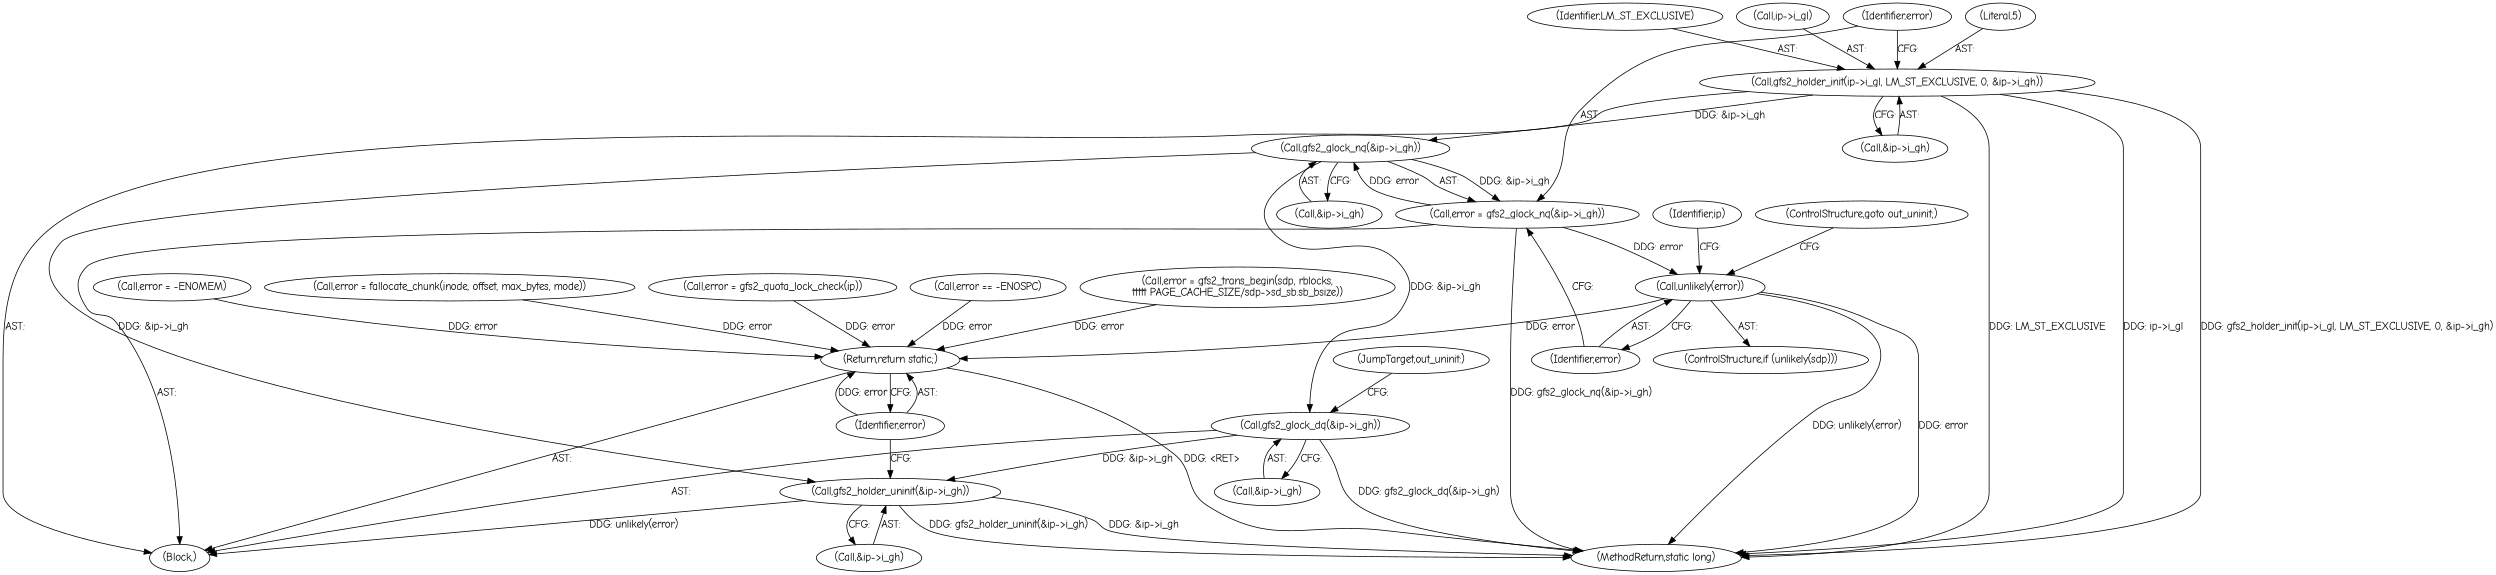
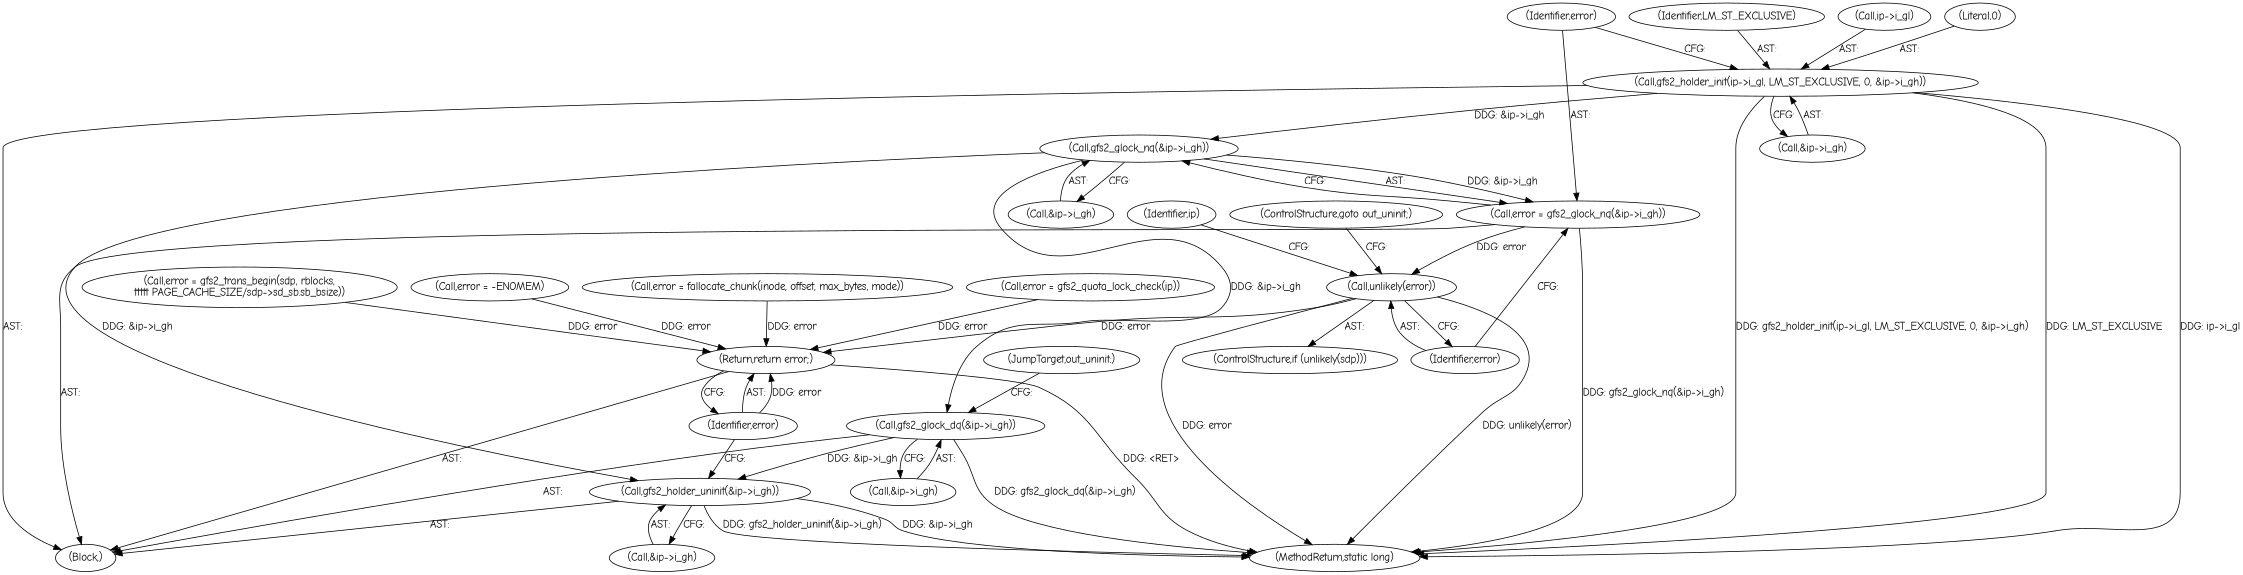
node "(Literal,5)": label "(Literal,5)" -> "(Literal,0)"
edge "(Call,error = gfs2_glock_nq(&ip->i_gh))" -> "(Call,gfs2_glock_nq(&ip->i_gh))": label "DDG: error" -> "CFG: "
node "(Call,error == -ENOSPC)": removed
node "(Return,return static;)": label "(Return,return static;)" -> "(Return,return error;)"
edge "(Call,gfs2_holder_uninit(&ip->i_gh))" -> "(Block,)": label "DDG: unlikely(error)" -> "AST: "
